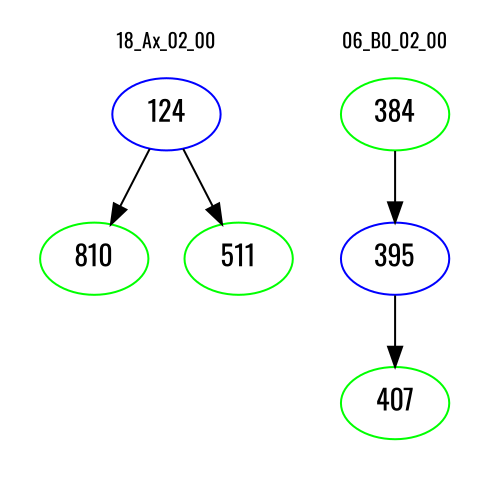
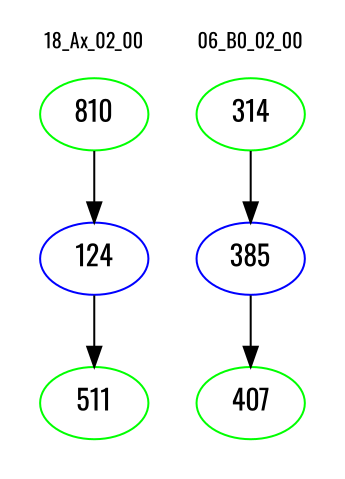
node "384": label "384" -> "314"
edge "124" -> "810": reversed
node "395": label "395" -> "385"
